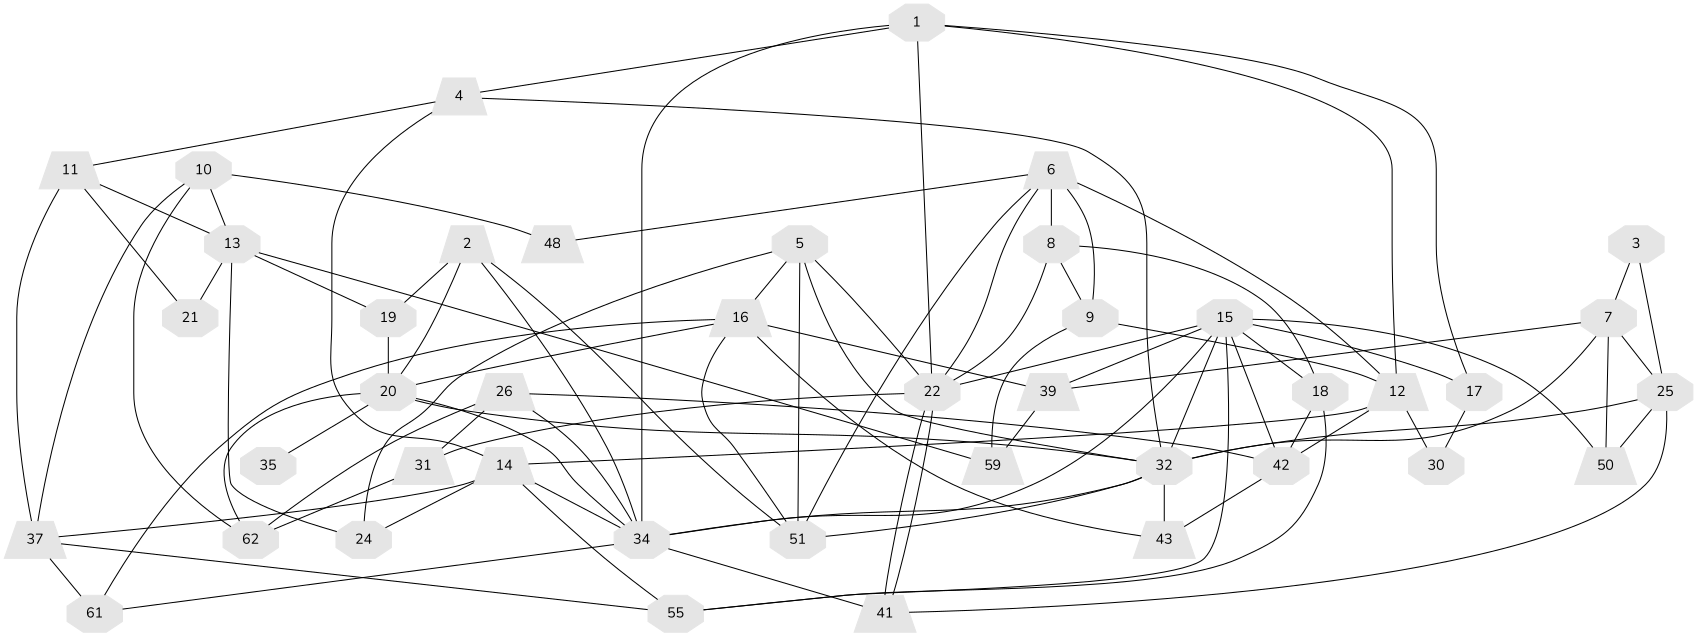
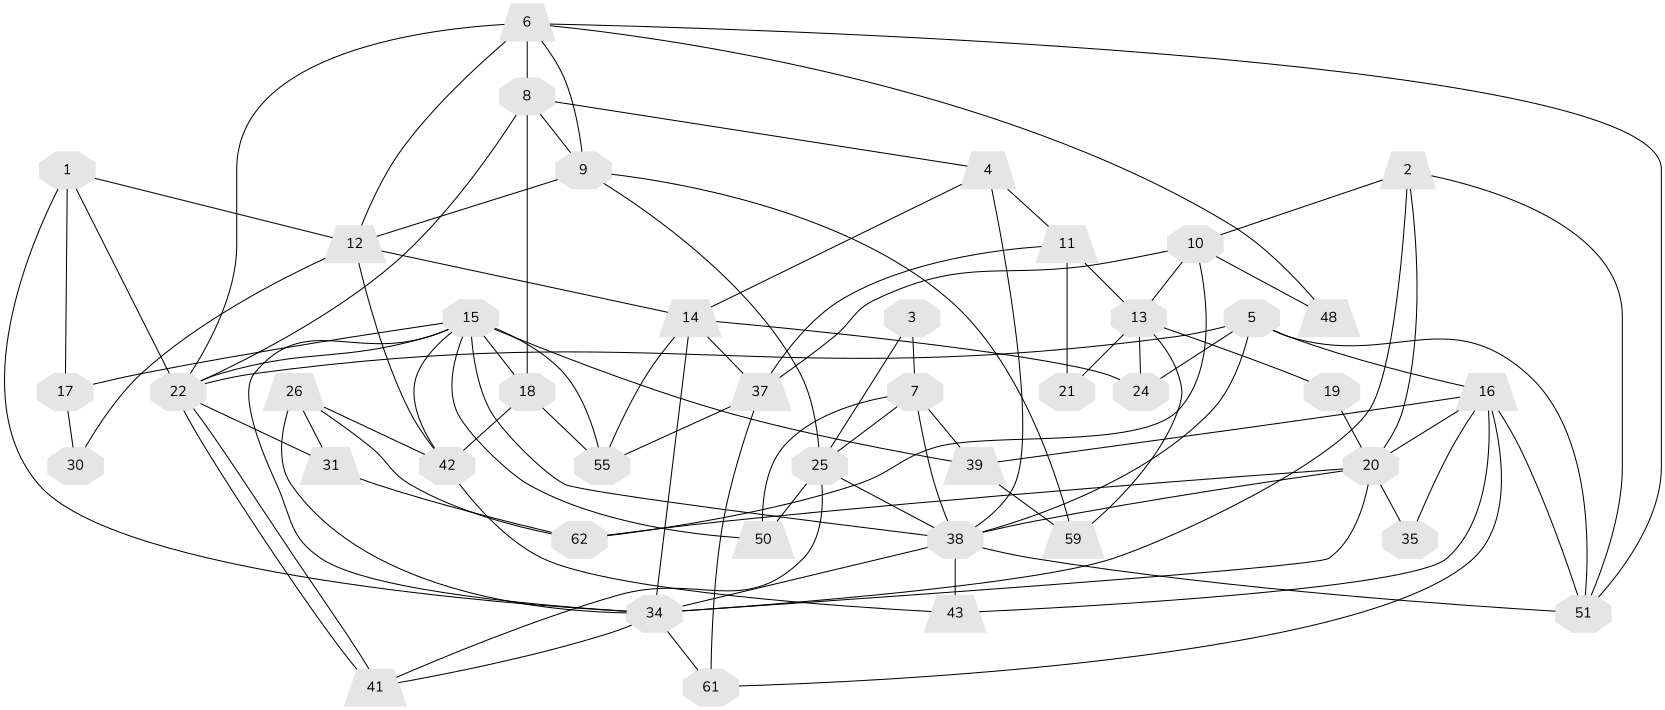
edge "1" -- "4": now "8" -- "4"
edge "2" -- "19": now "2" -- "10"
edge "9" -- "25": added
edge "16" -- "35": added
node "32": label "32" -> "38"
